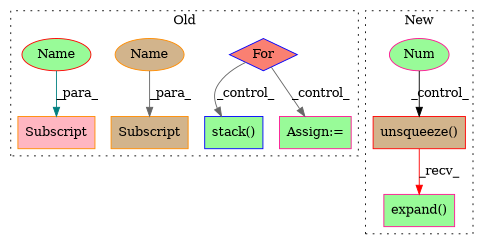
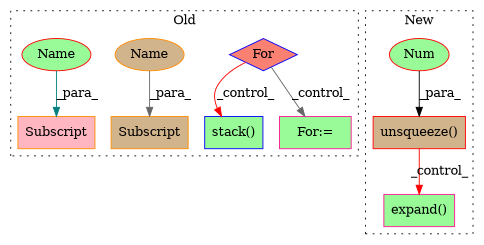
node "Num": color deeppink -> red
edge "For" -> "stack()": color gray40 -> red
edge "Num" -> "unsqueeze()": label "_control_" -> "_para_"
node "Assign:=": label "Assign:=" -> "For:="
edge "unsqueeze()" -> "expand()": label "_recv_" -> "_control_"
